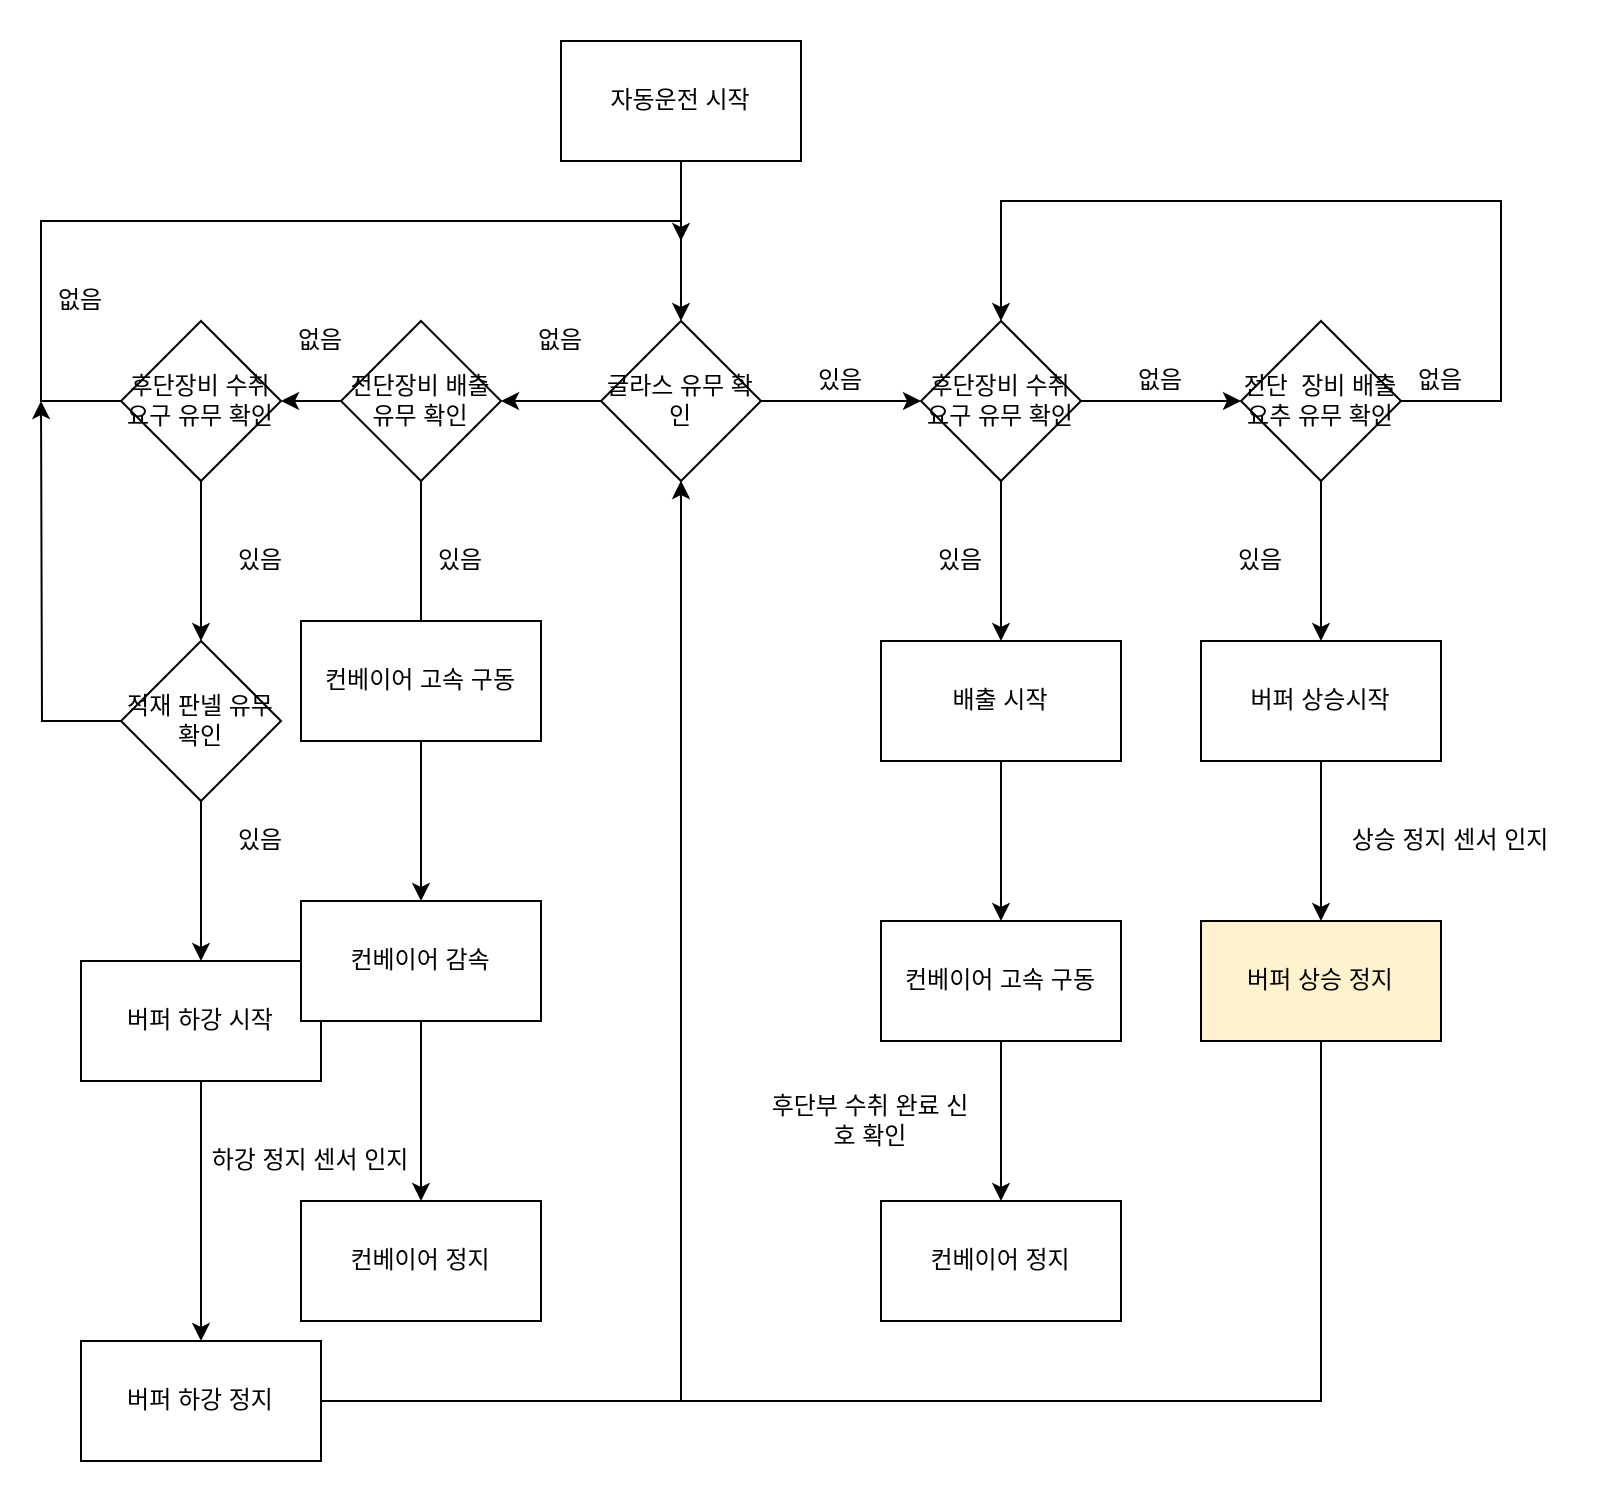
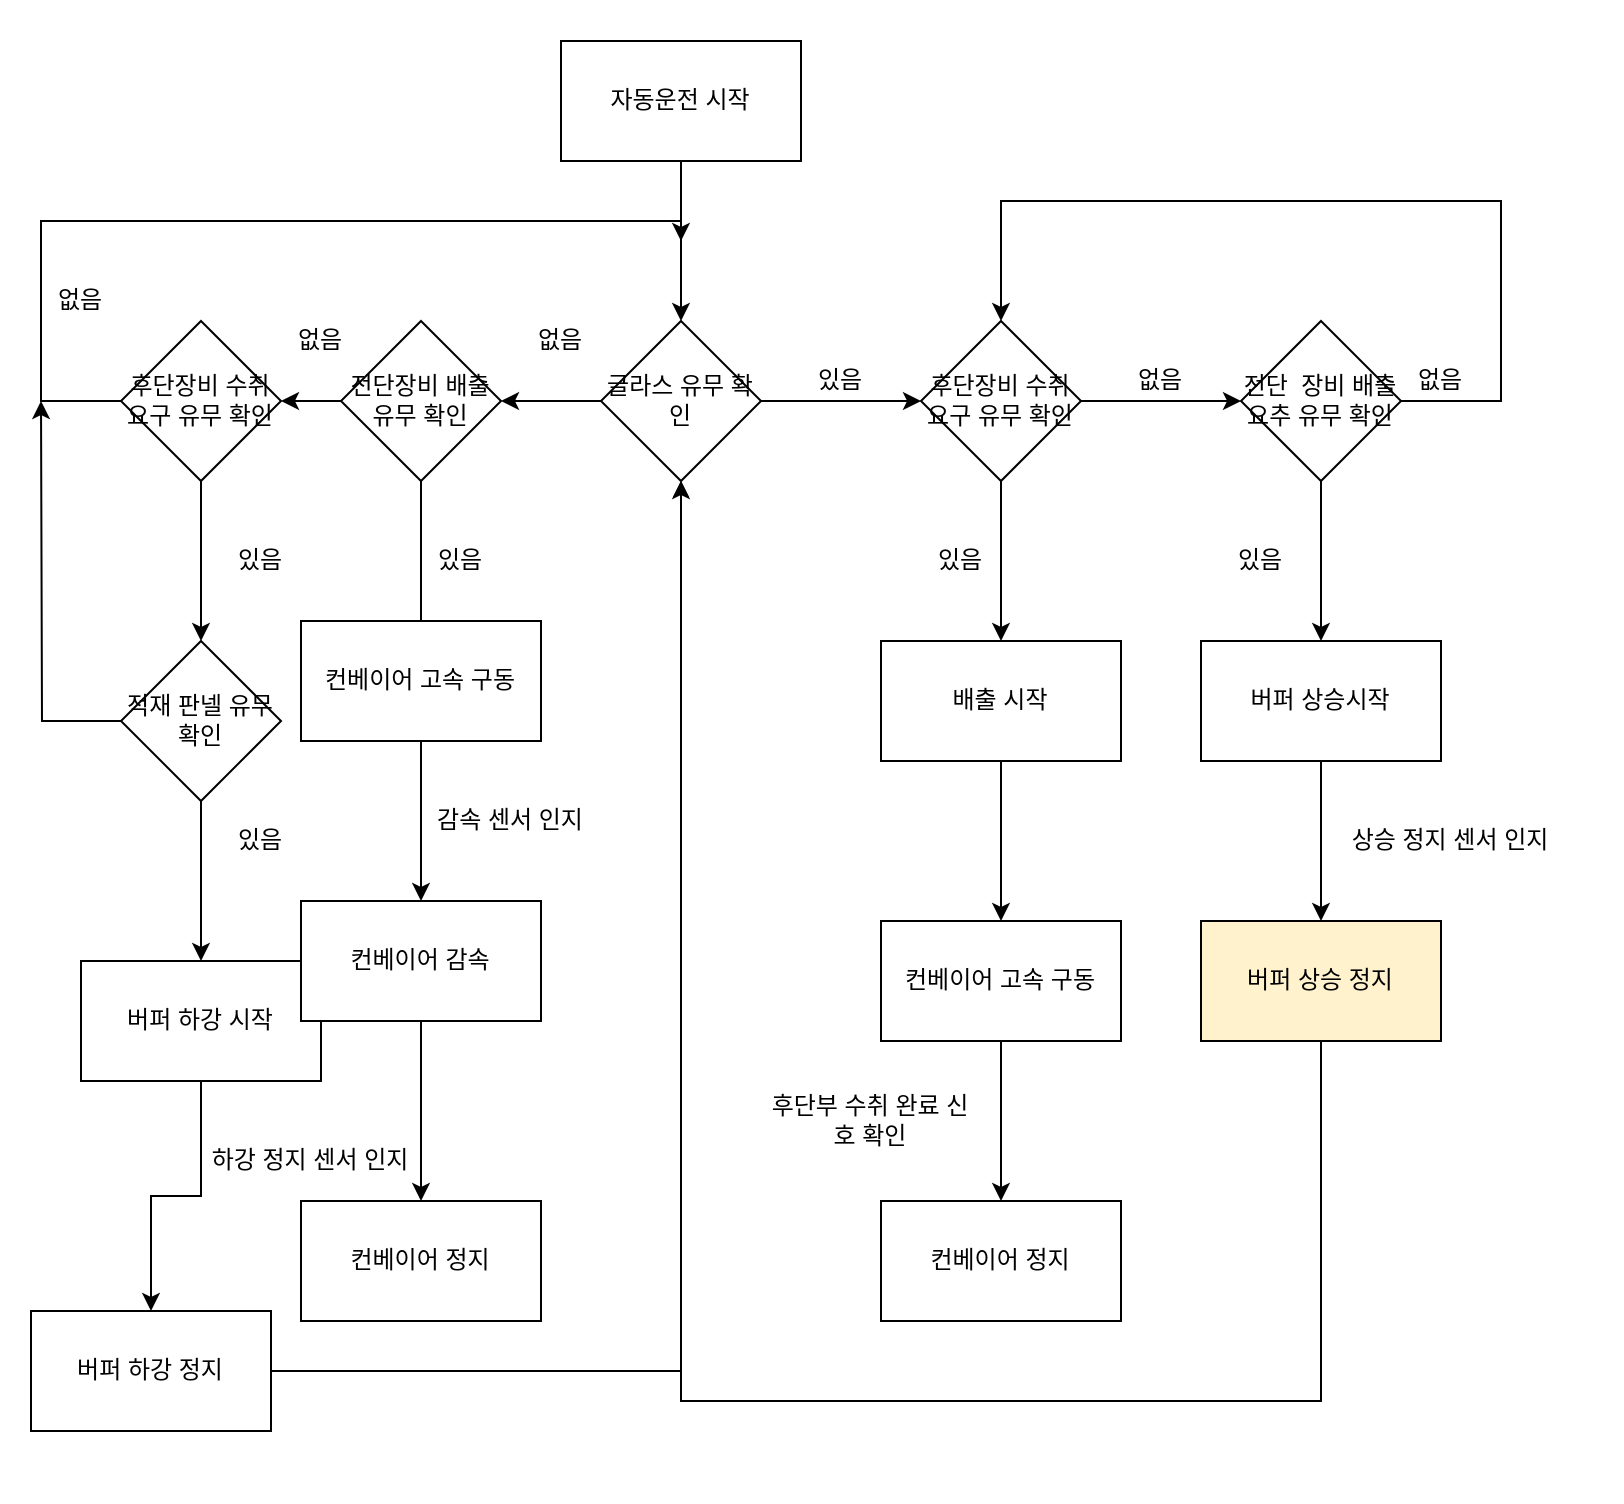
node "감속 센서 인지": added
node "버퍼 하강 정지": moved (201, 1401) -> (151, 1371)
